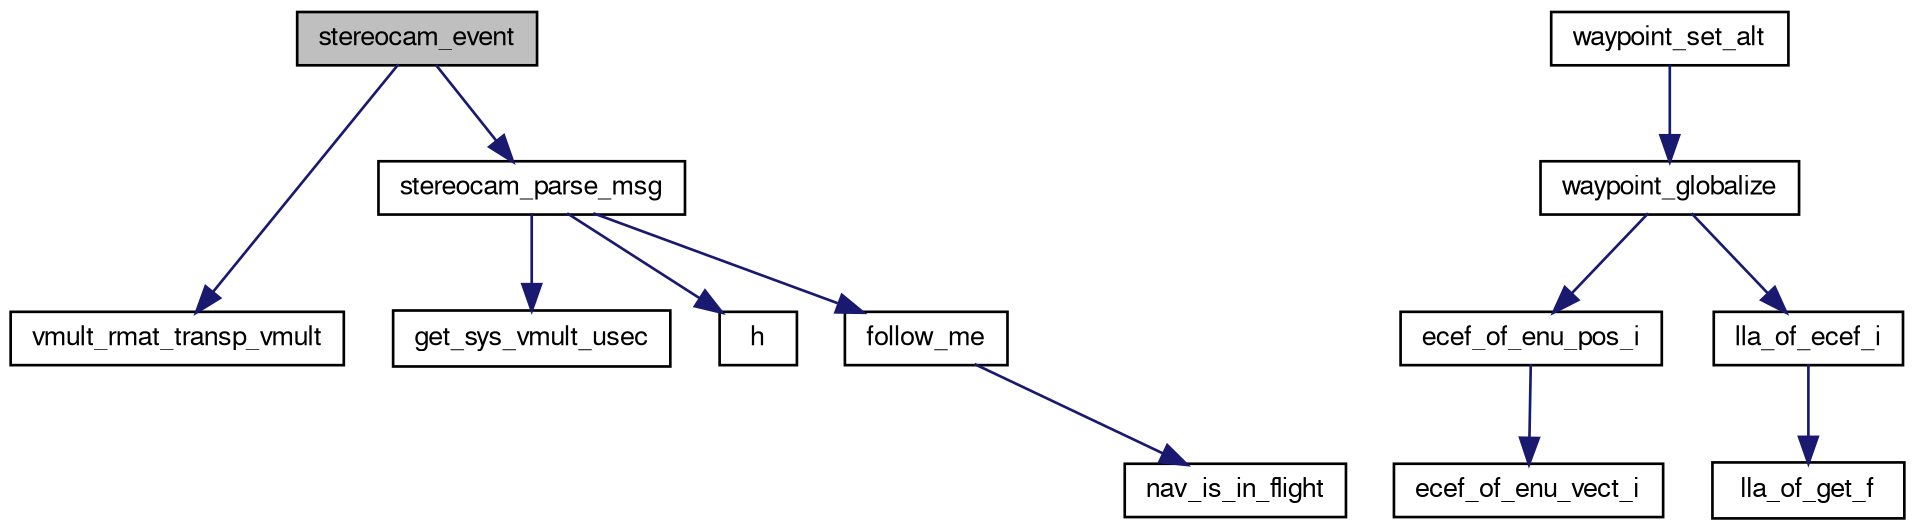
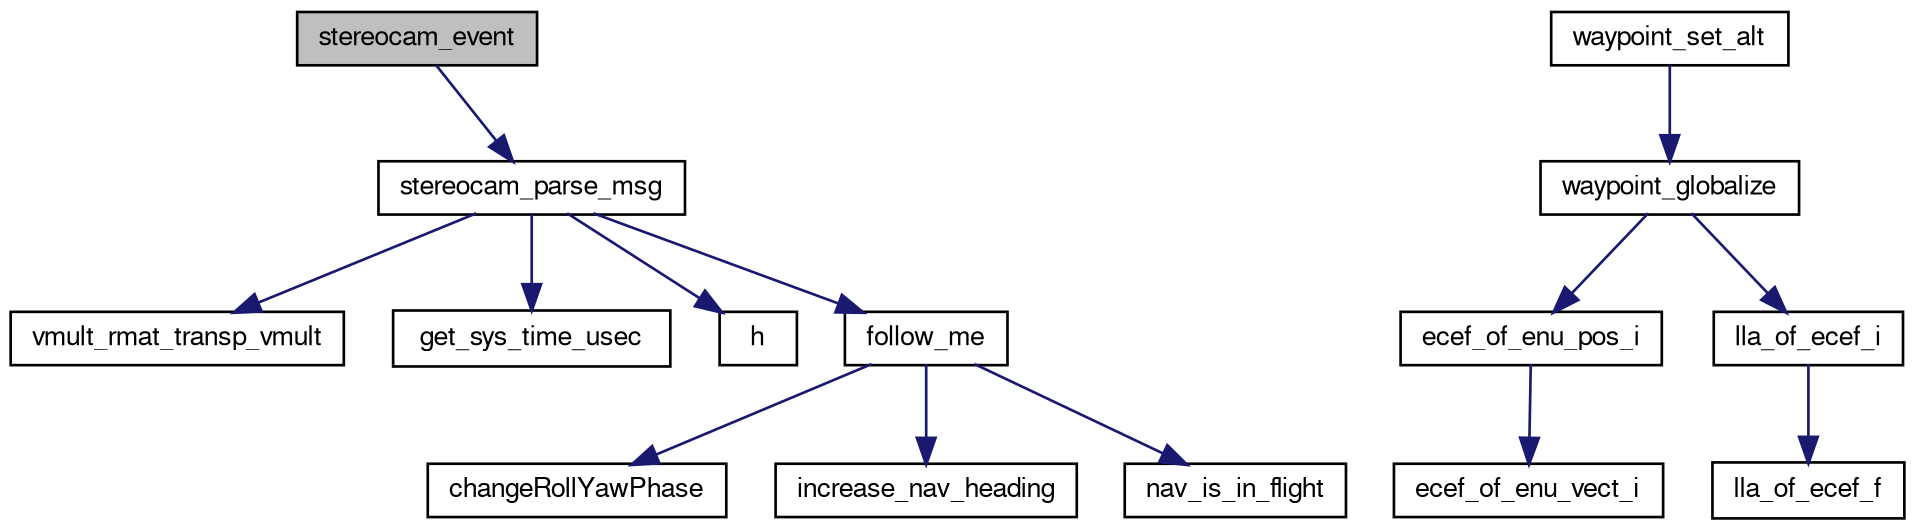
edge "stereocam_event" -> "vmult_rmat_transp_vmult": now "stereocam_parse_msg" -> "vmult_rmat_transp_vmult"
node "get_sys_vmult_usec": label "get_sys_vmult_usec" -> "get_sys_time_usec"
node "changeRollYawPhase": added
node "increase_nav_heading": added
node "lla_of_get_f": label "lla_of_get_f" -> "lla_of_ecef_f"
